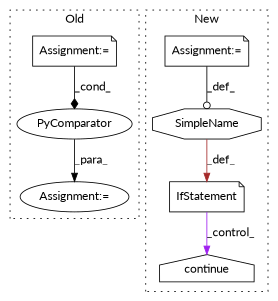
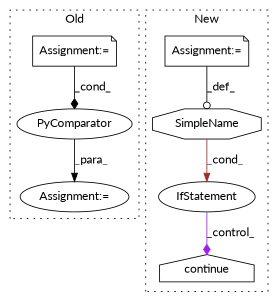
edge "SimpleName" -> "IfStatement": label "_def_" -> "_cond_"
node "IfStatement": shape note -> ellipse
edge "IfStatement" -> "continue": arrowhead normal -> diamond
